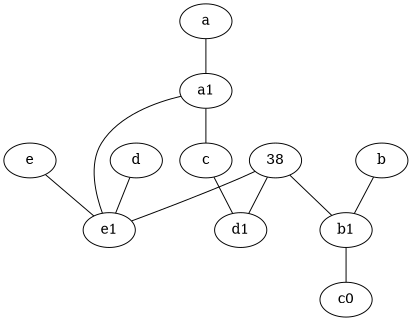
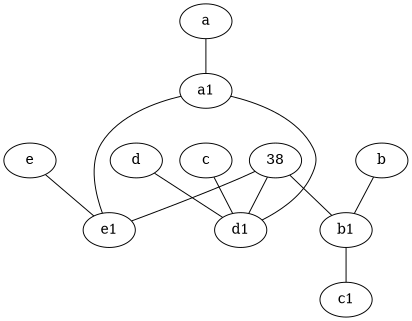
edge "a1" -- "c": now "a1" -- "d1"
edge "d" -- "e1": now "d" -- "d1"
node "c0": label "c0" -> "c1"
